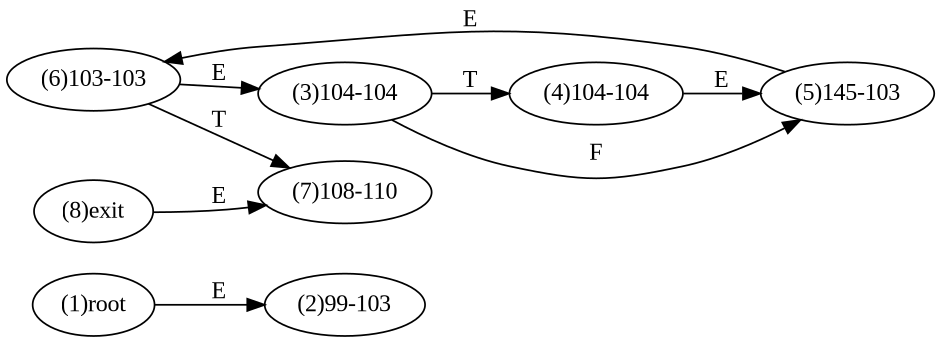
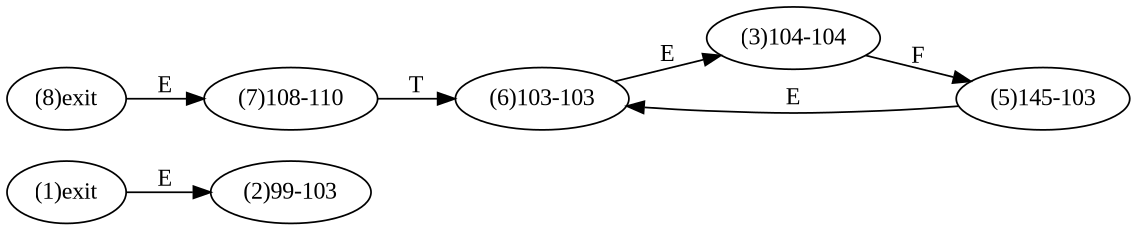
node "(4)104-104": removed
edge "(6)103-103" -> "(7)108-110": reversed
node "(1)root": label "(1)root" -> "(1)exit"
